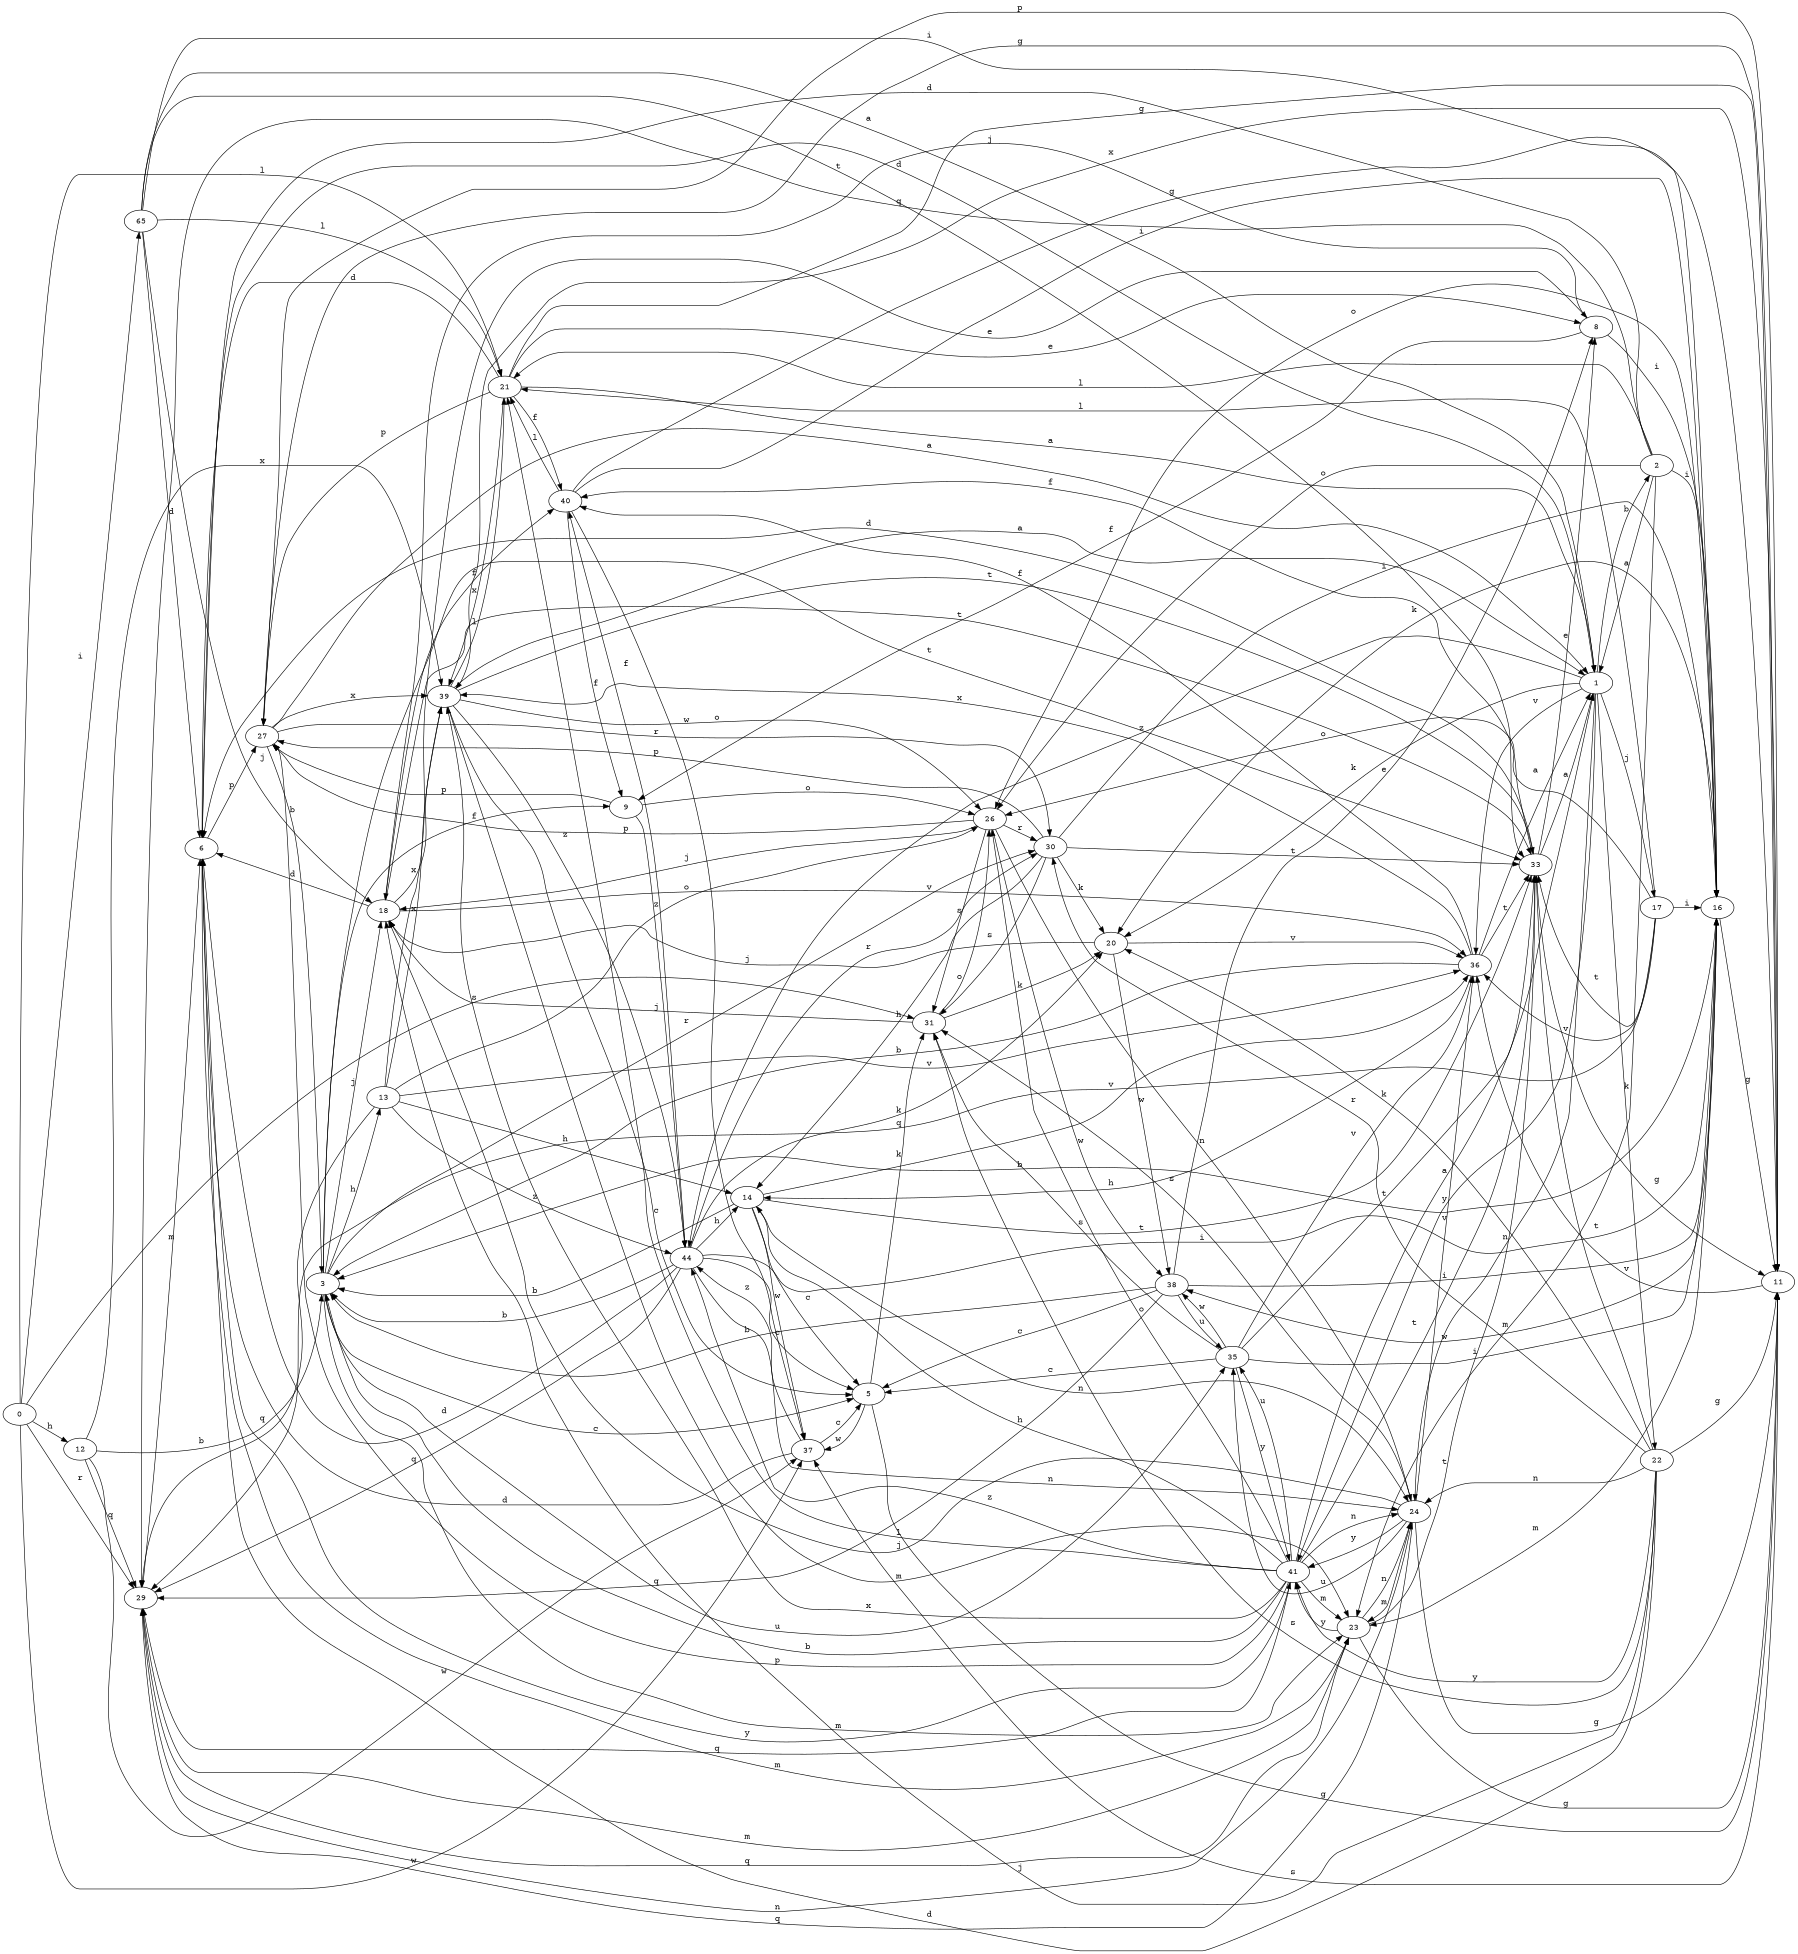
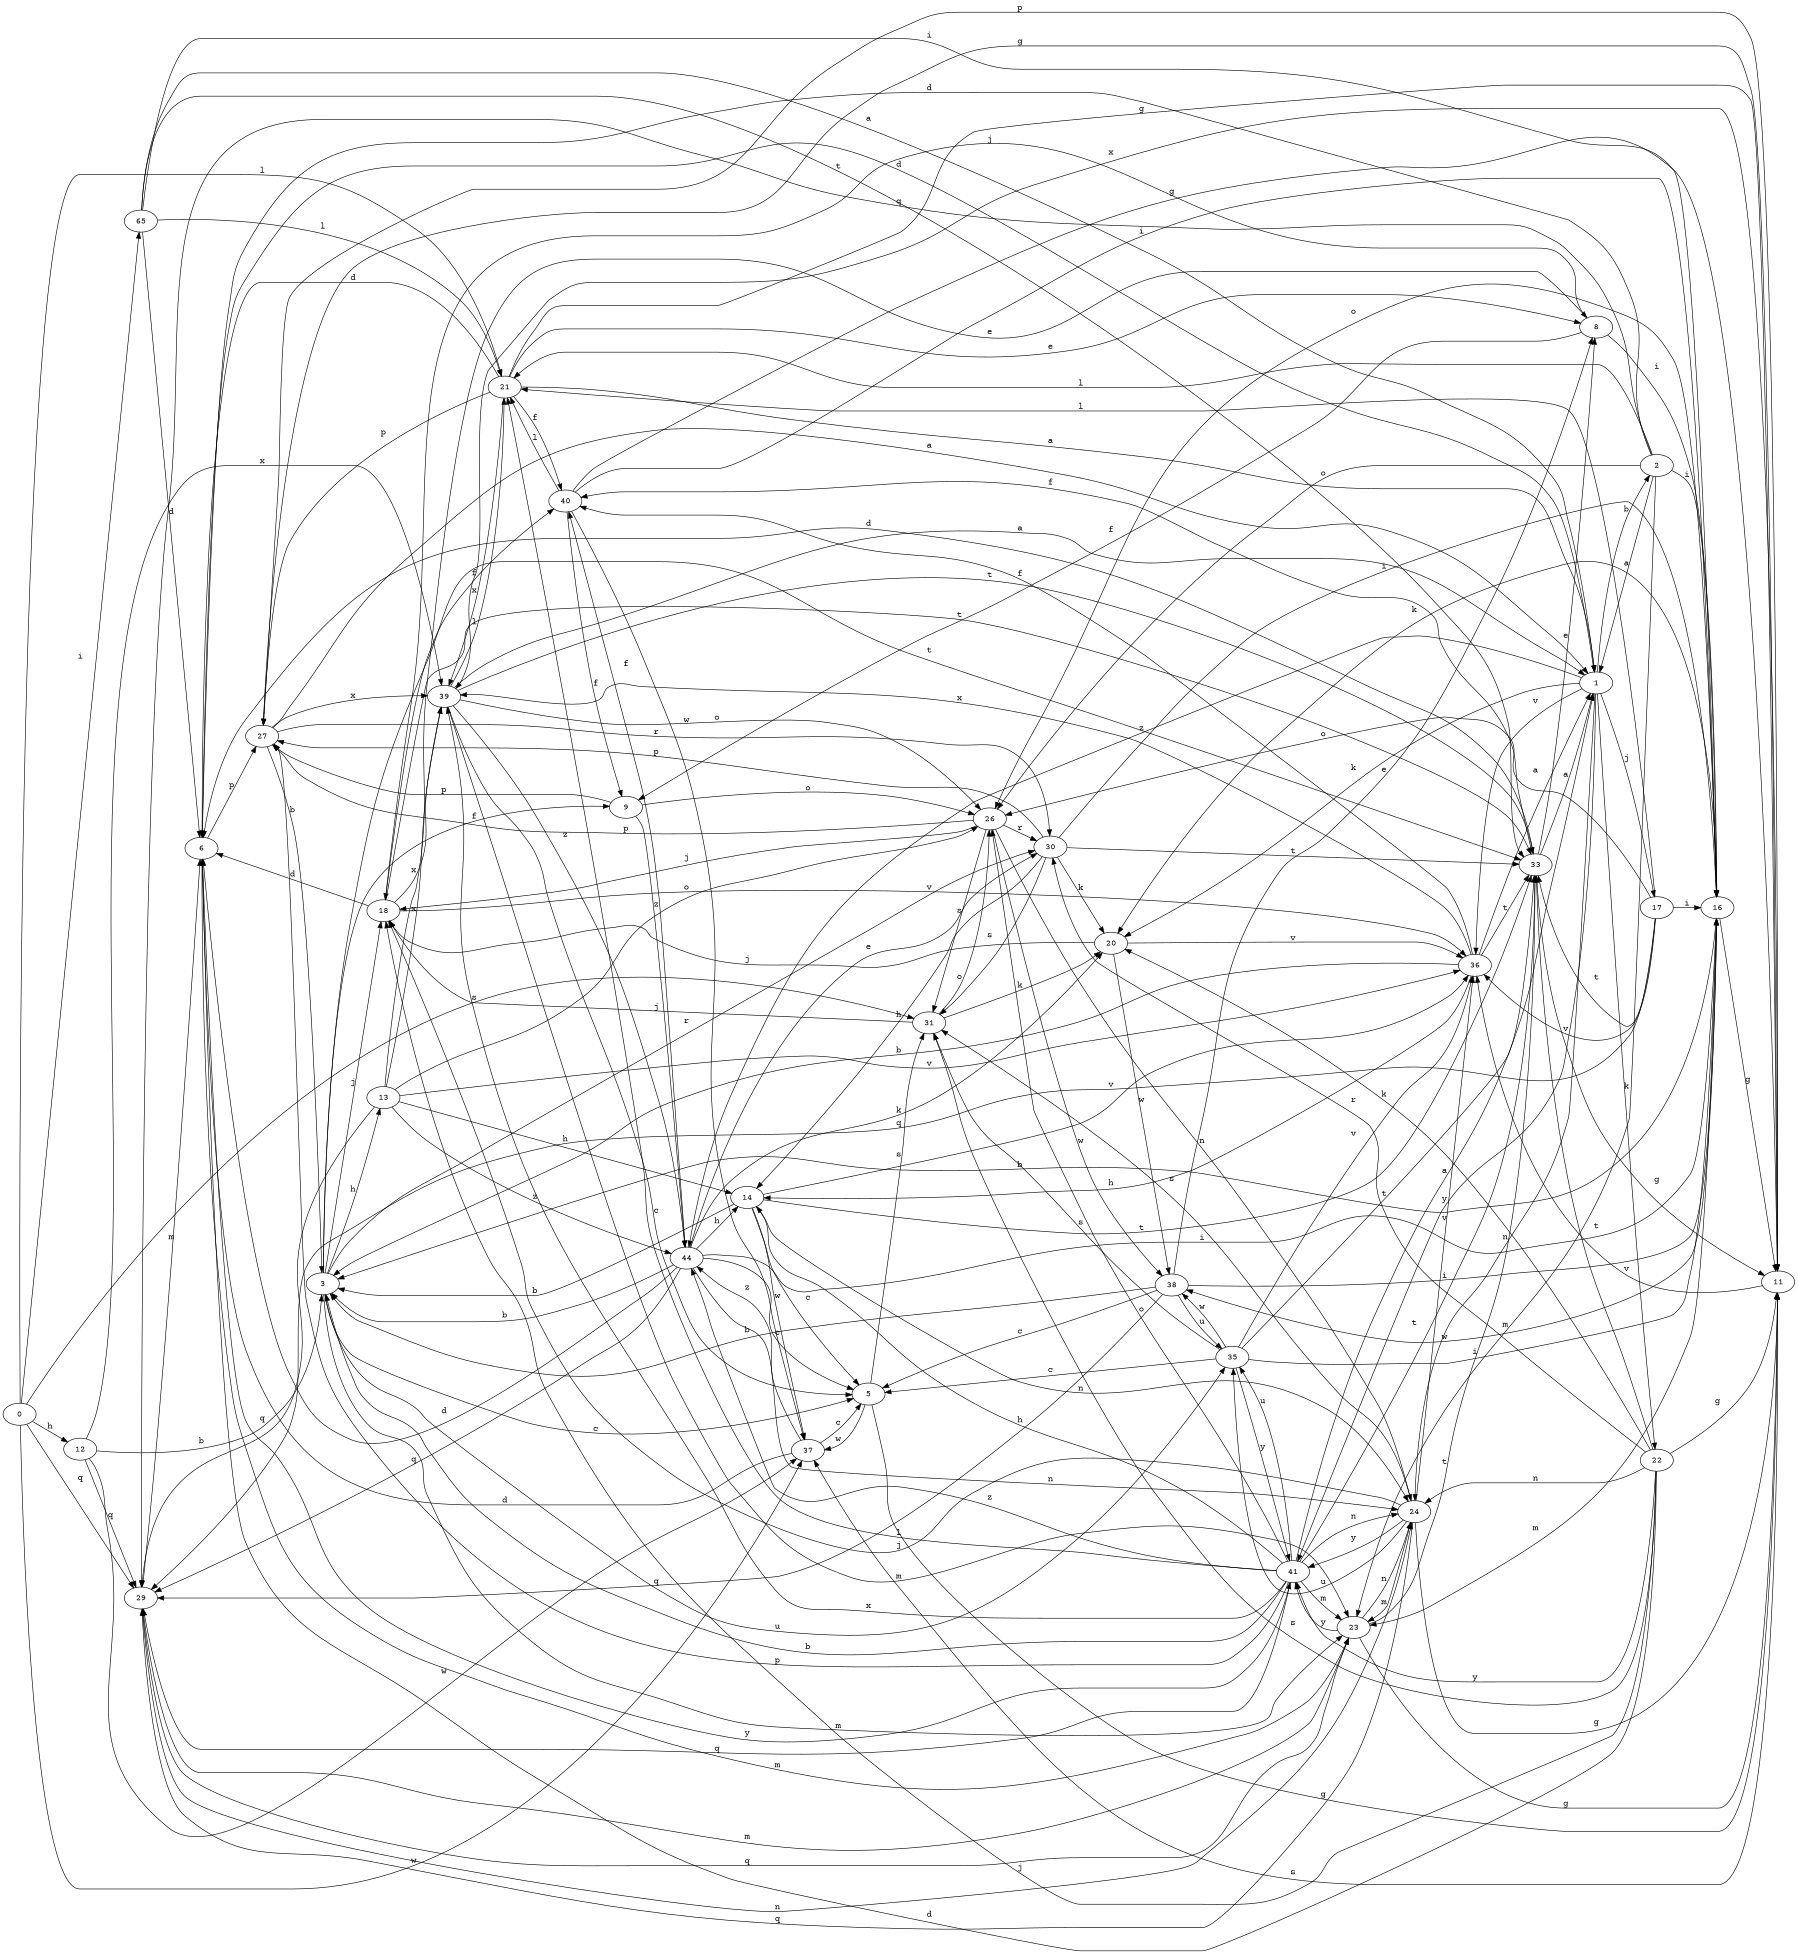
edge "65" -> "18": removed, label "j"
edge "44" -> "30": label "r" -> "e"
edge "5" -> "31": label "k" -> "s"
edge "0" -> "29": label "r" -> "q"
